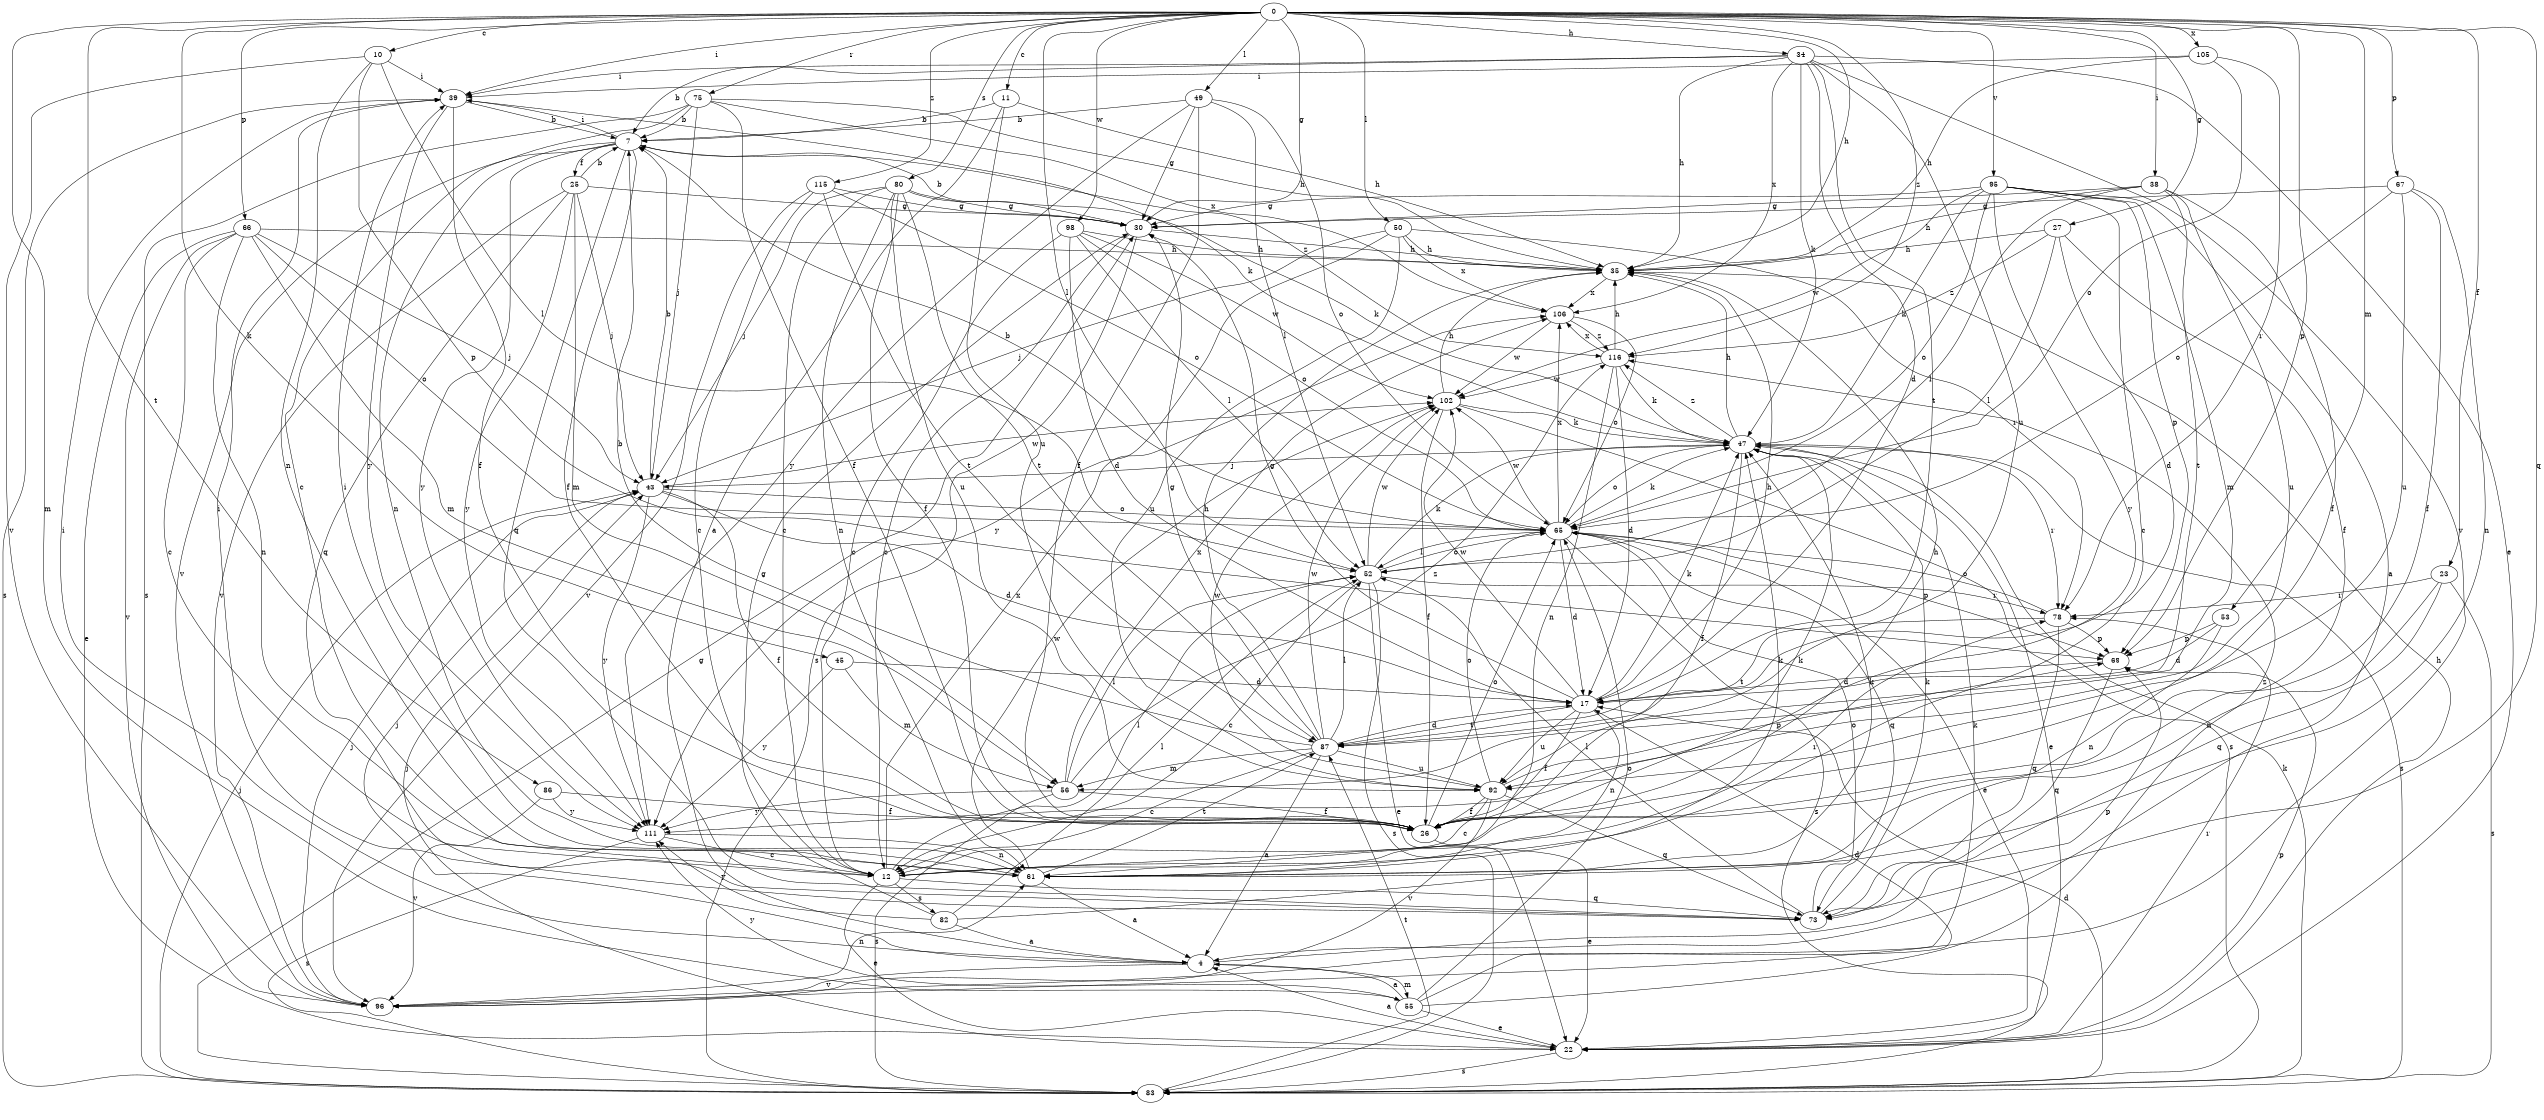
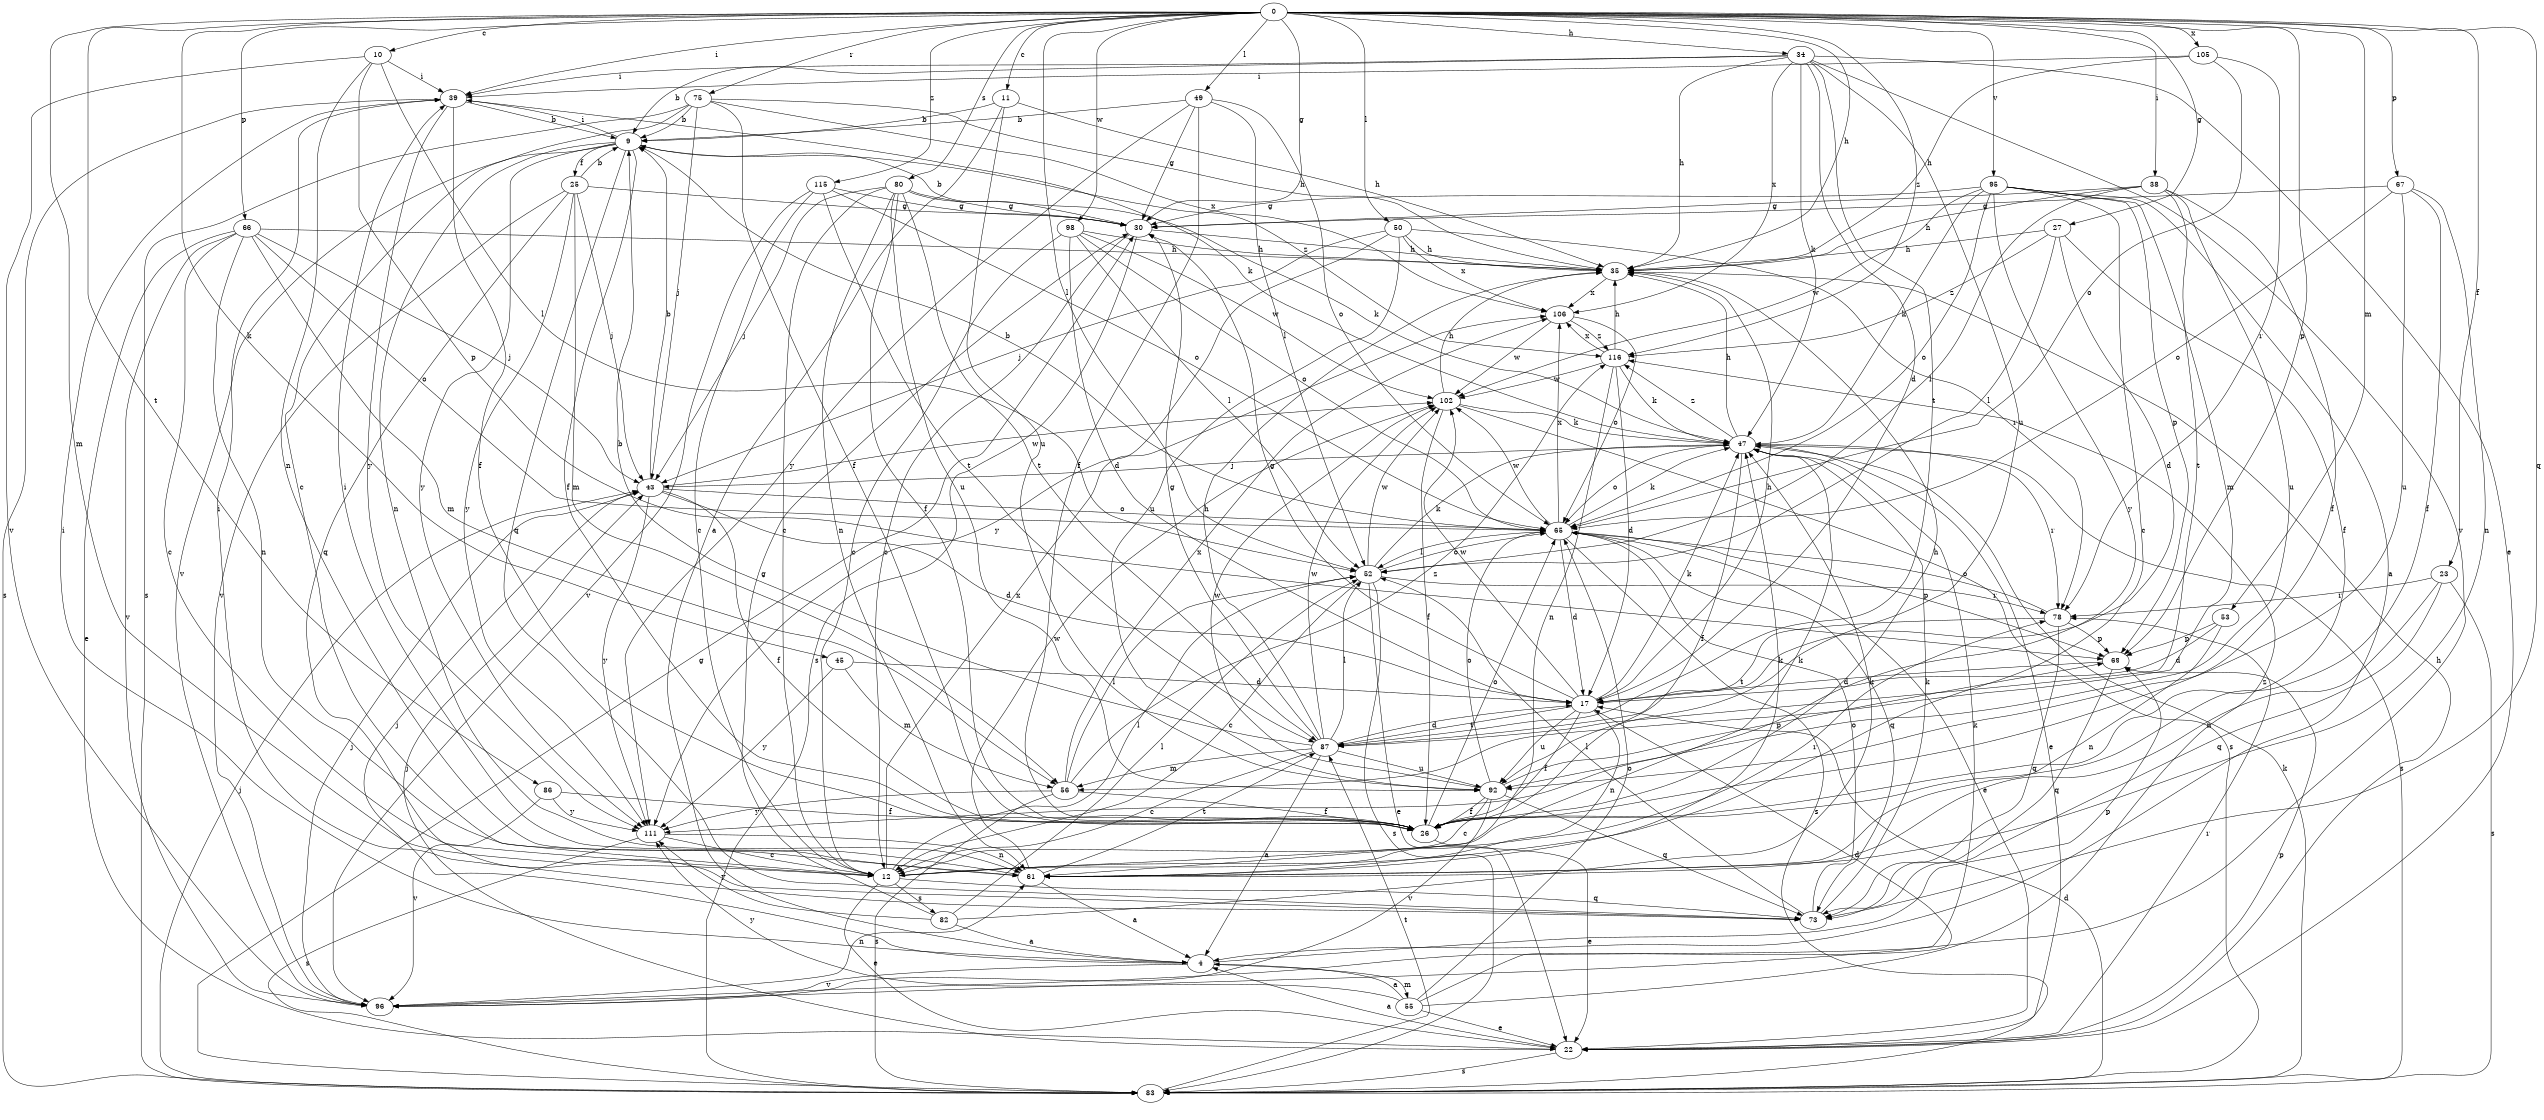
node "7": label "7" -> "9"
edge "0" -> "55": now "0" -> "12"
